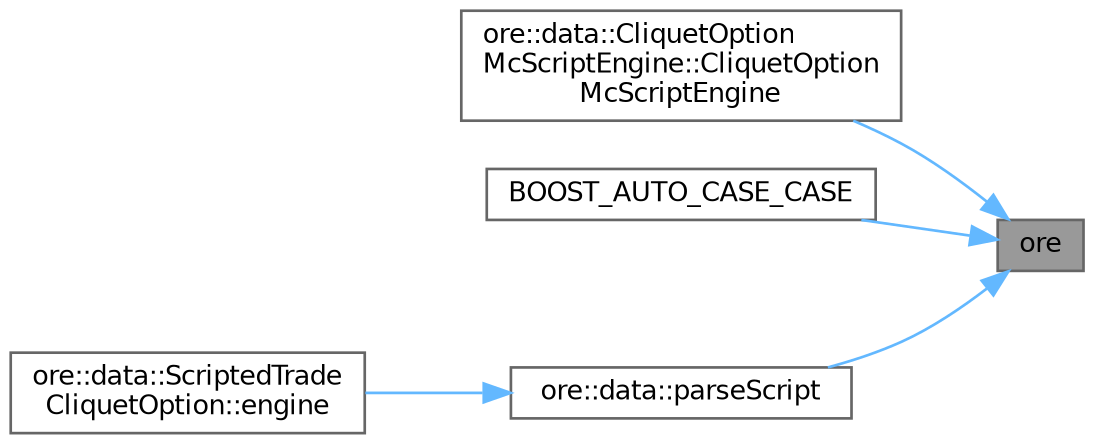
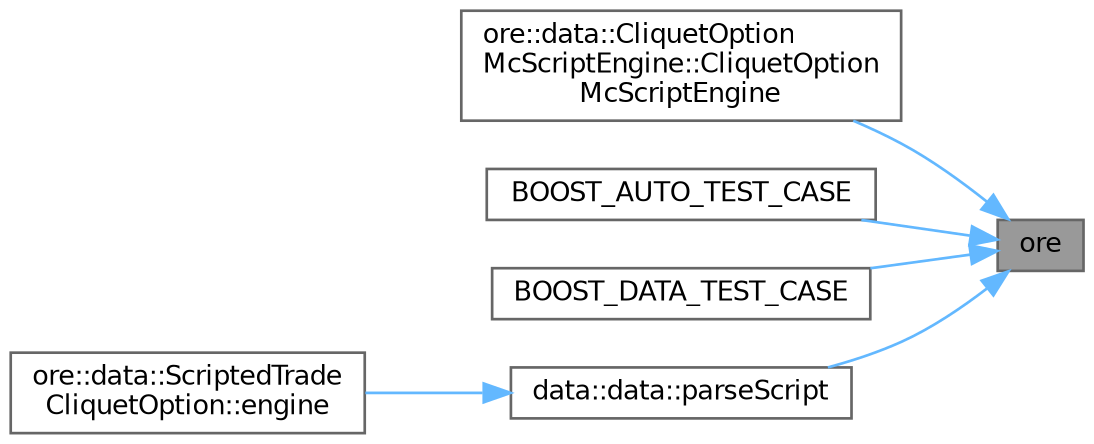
node "BOOST_AUTO_CASE_CASE": label "BOOST_AUTO_CASE_CASE" -> "BOOST_AUTO_TEST_CASE"
node "BOOST_DATA_TEST_CASE": added
node "ore::data::parseScript": label "ore::data::parseScript" -> "data::data::parseScript"
